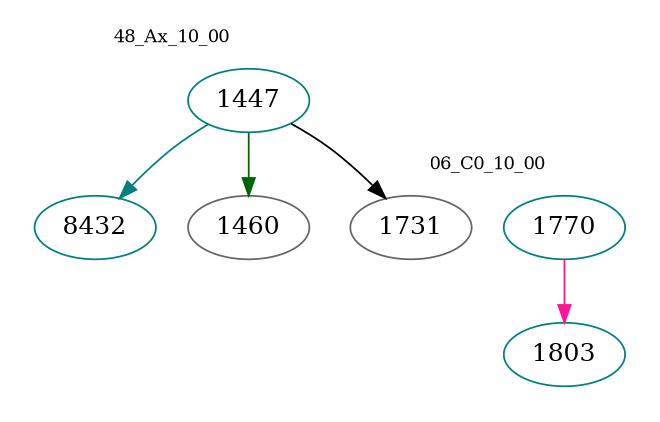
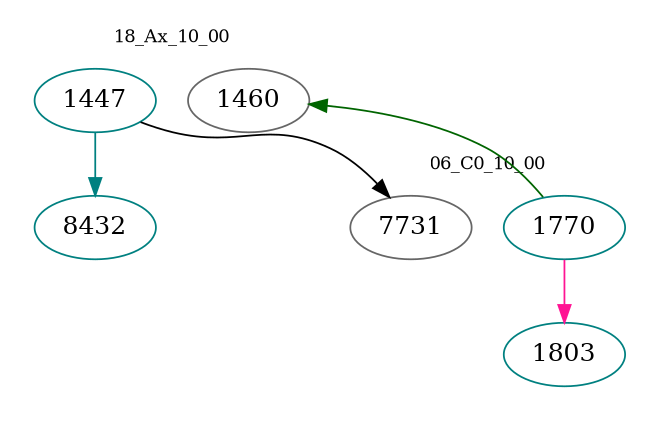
cluster "48_Ax_10_00": label "48_Ax_10_00" -> "18_Ax_10_00"
edge "1447" -> "1460": now "1770" -> "1460"
node "1731": label "1731" -> "7731"
